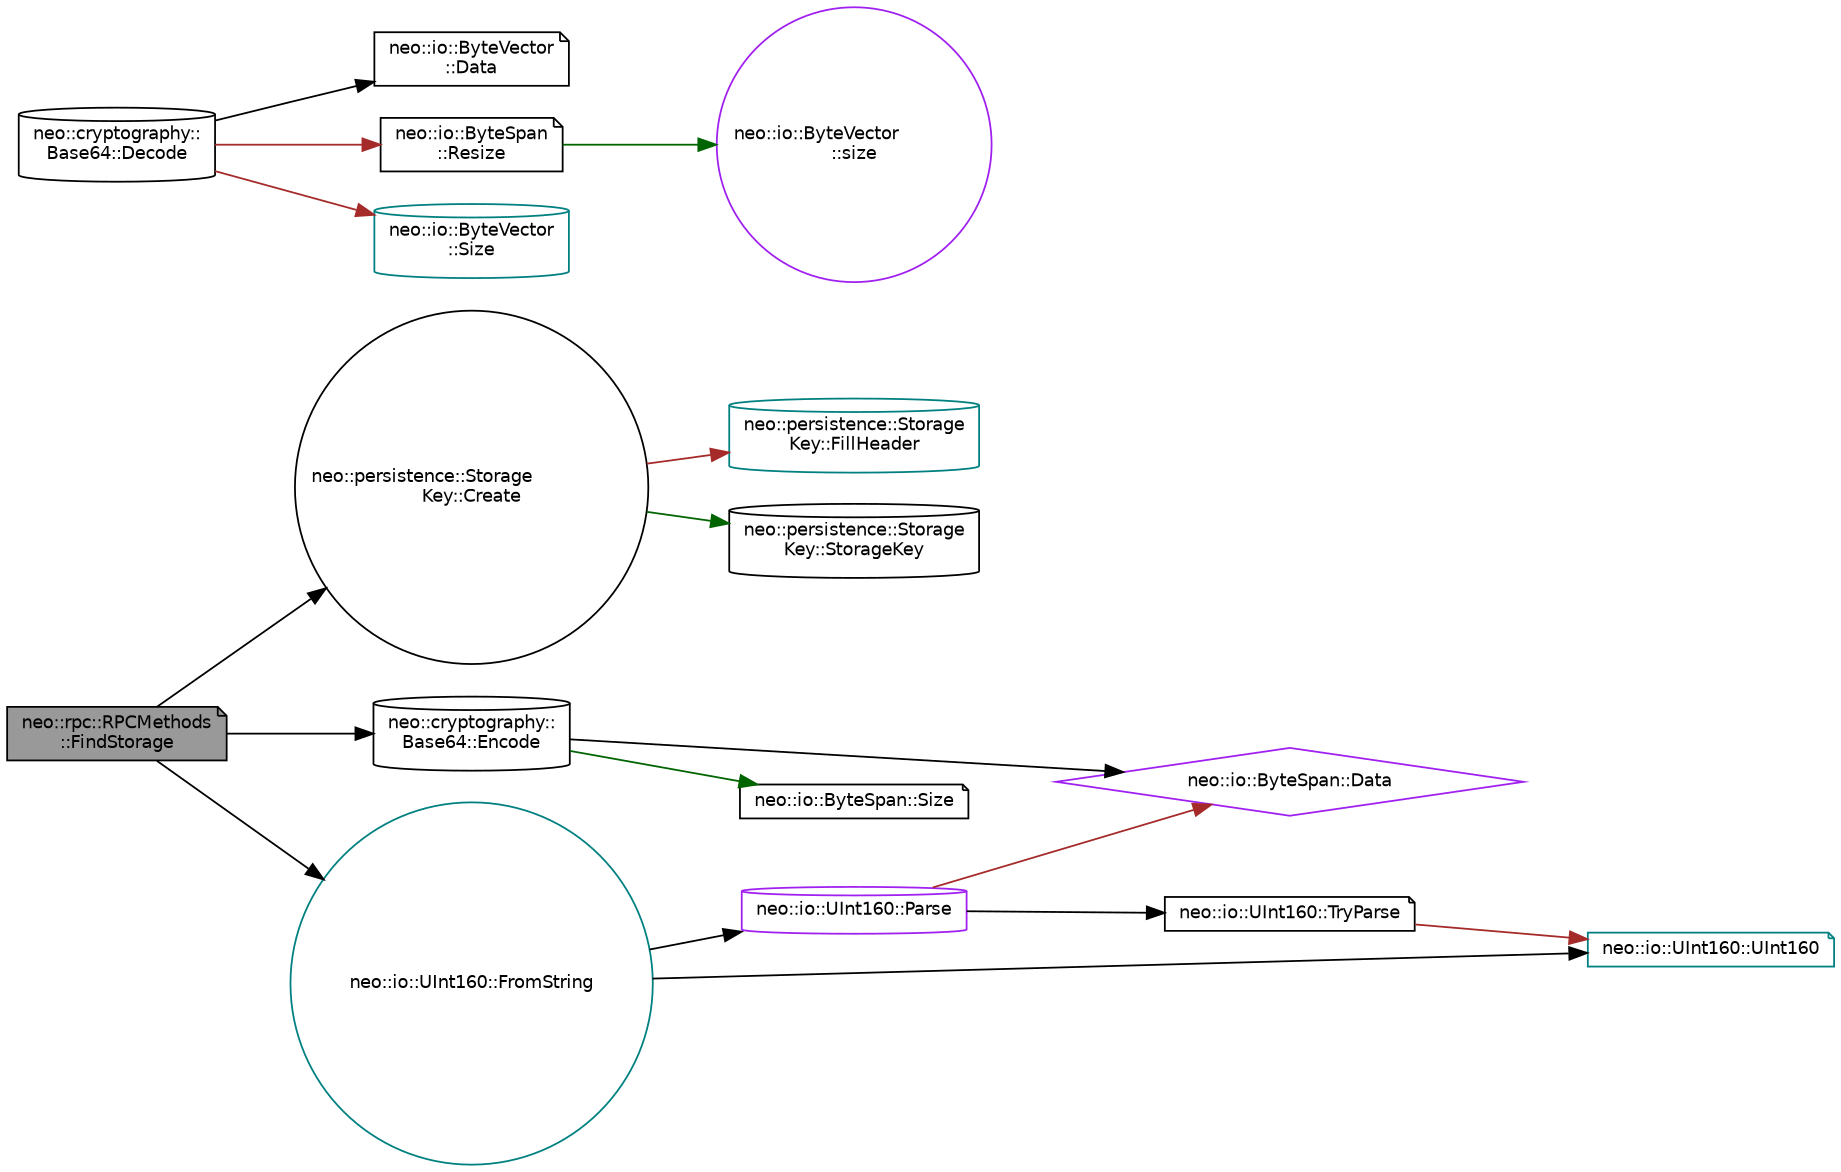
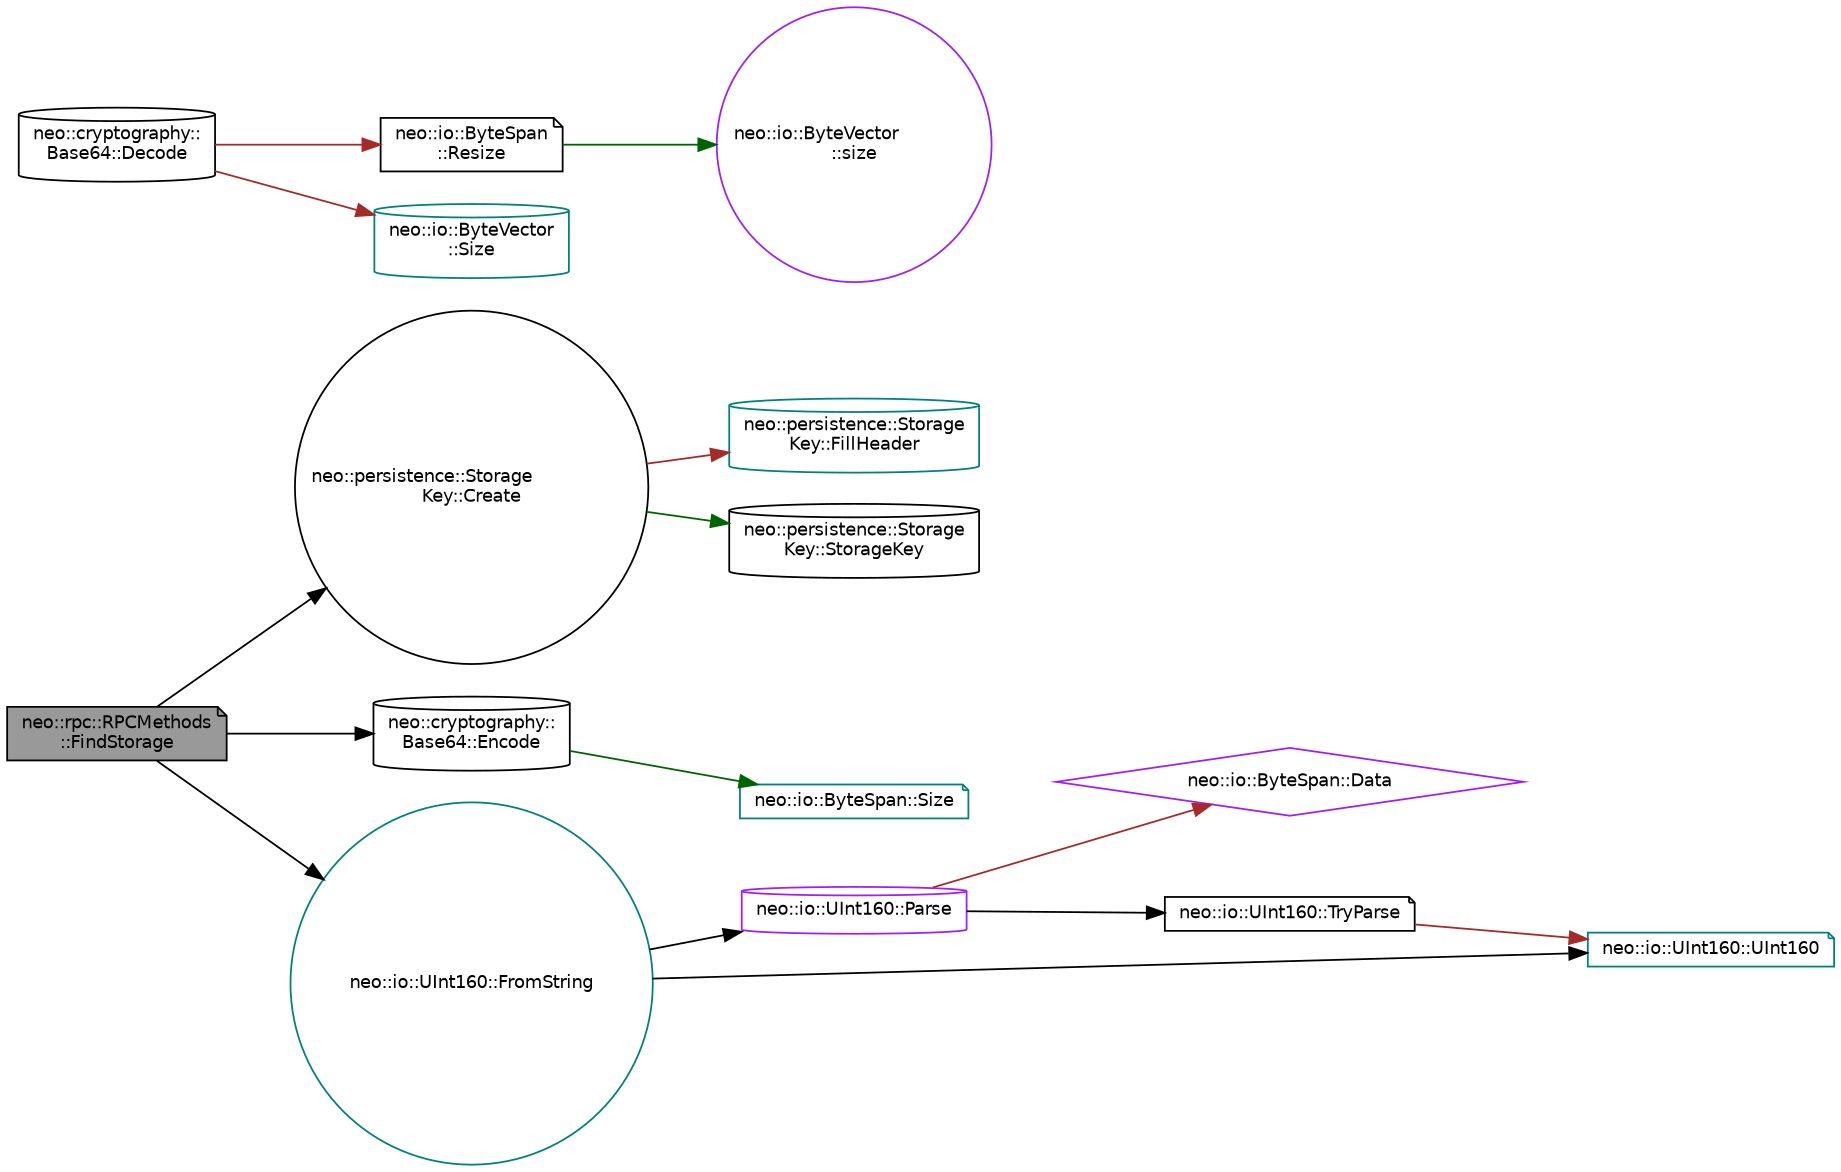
node "neo::io::ByteVector ::Data": removed
edge "neo::cryptography:: Base64::Encode" -> "neo::io::ByteSpan::Data": removed
node "neo::io::ByteSpan::Size": color black -> teal
